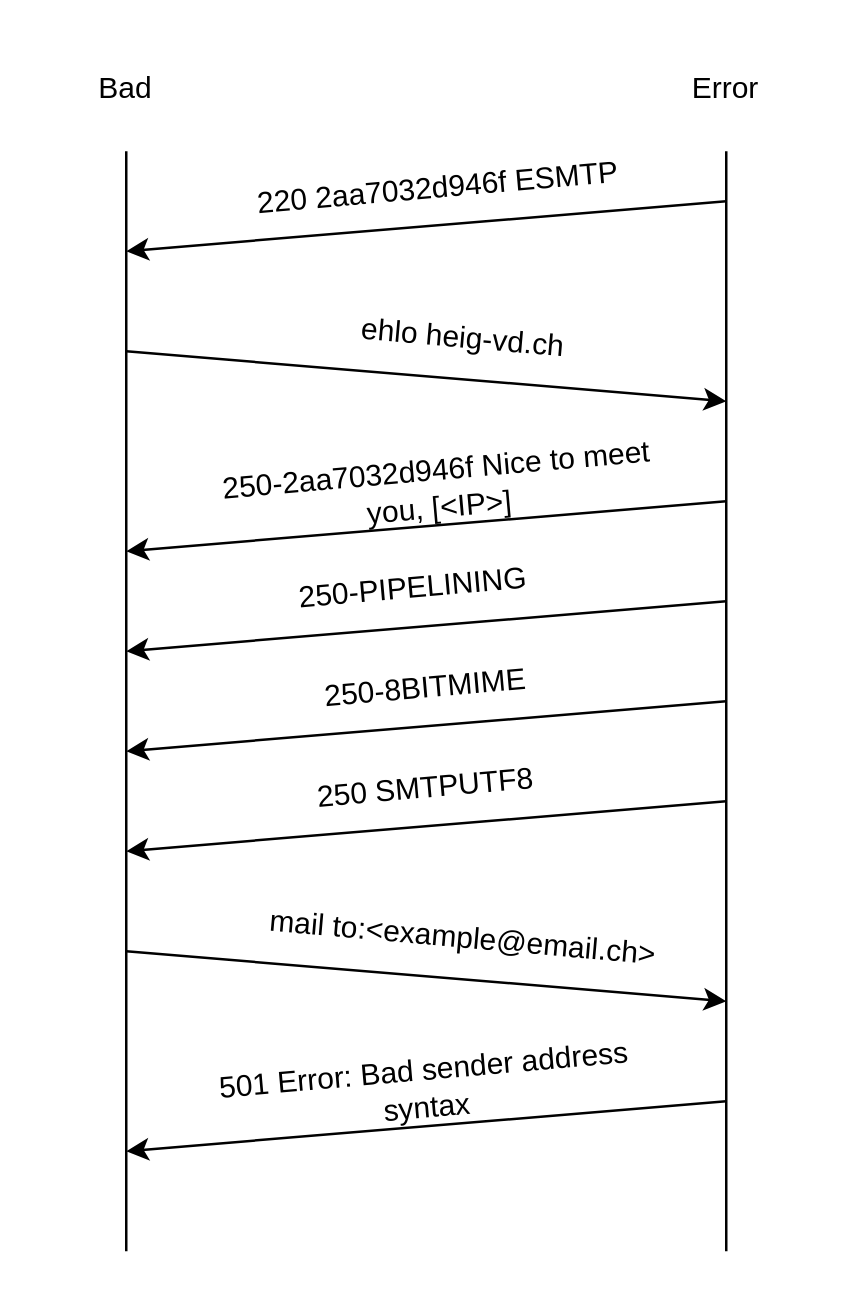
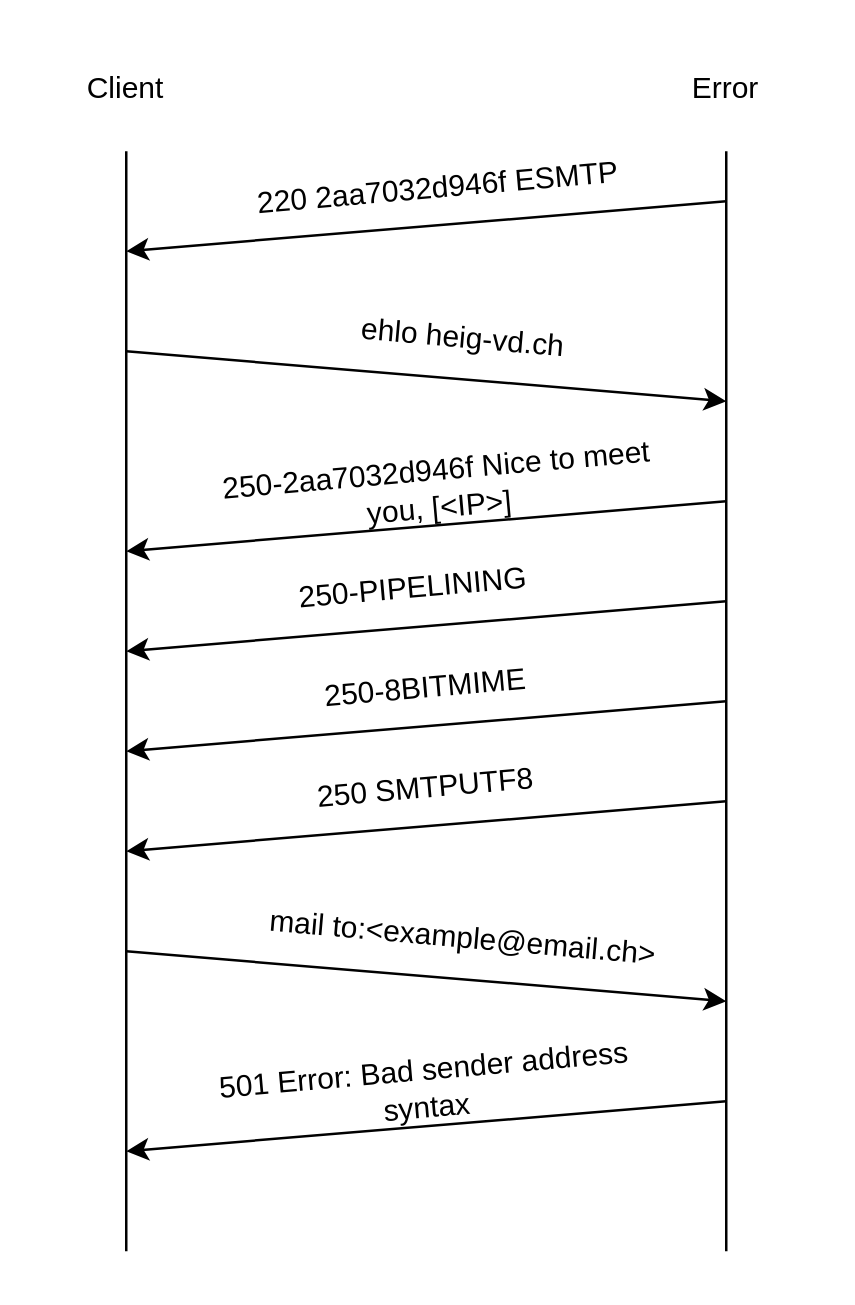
node "Bad": label "Bad" -> "Client"
